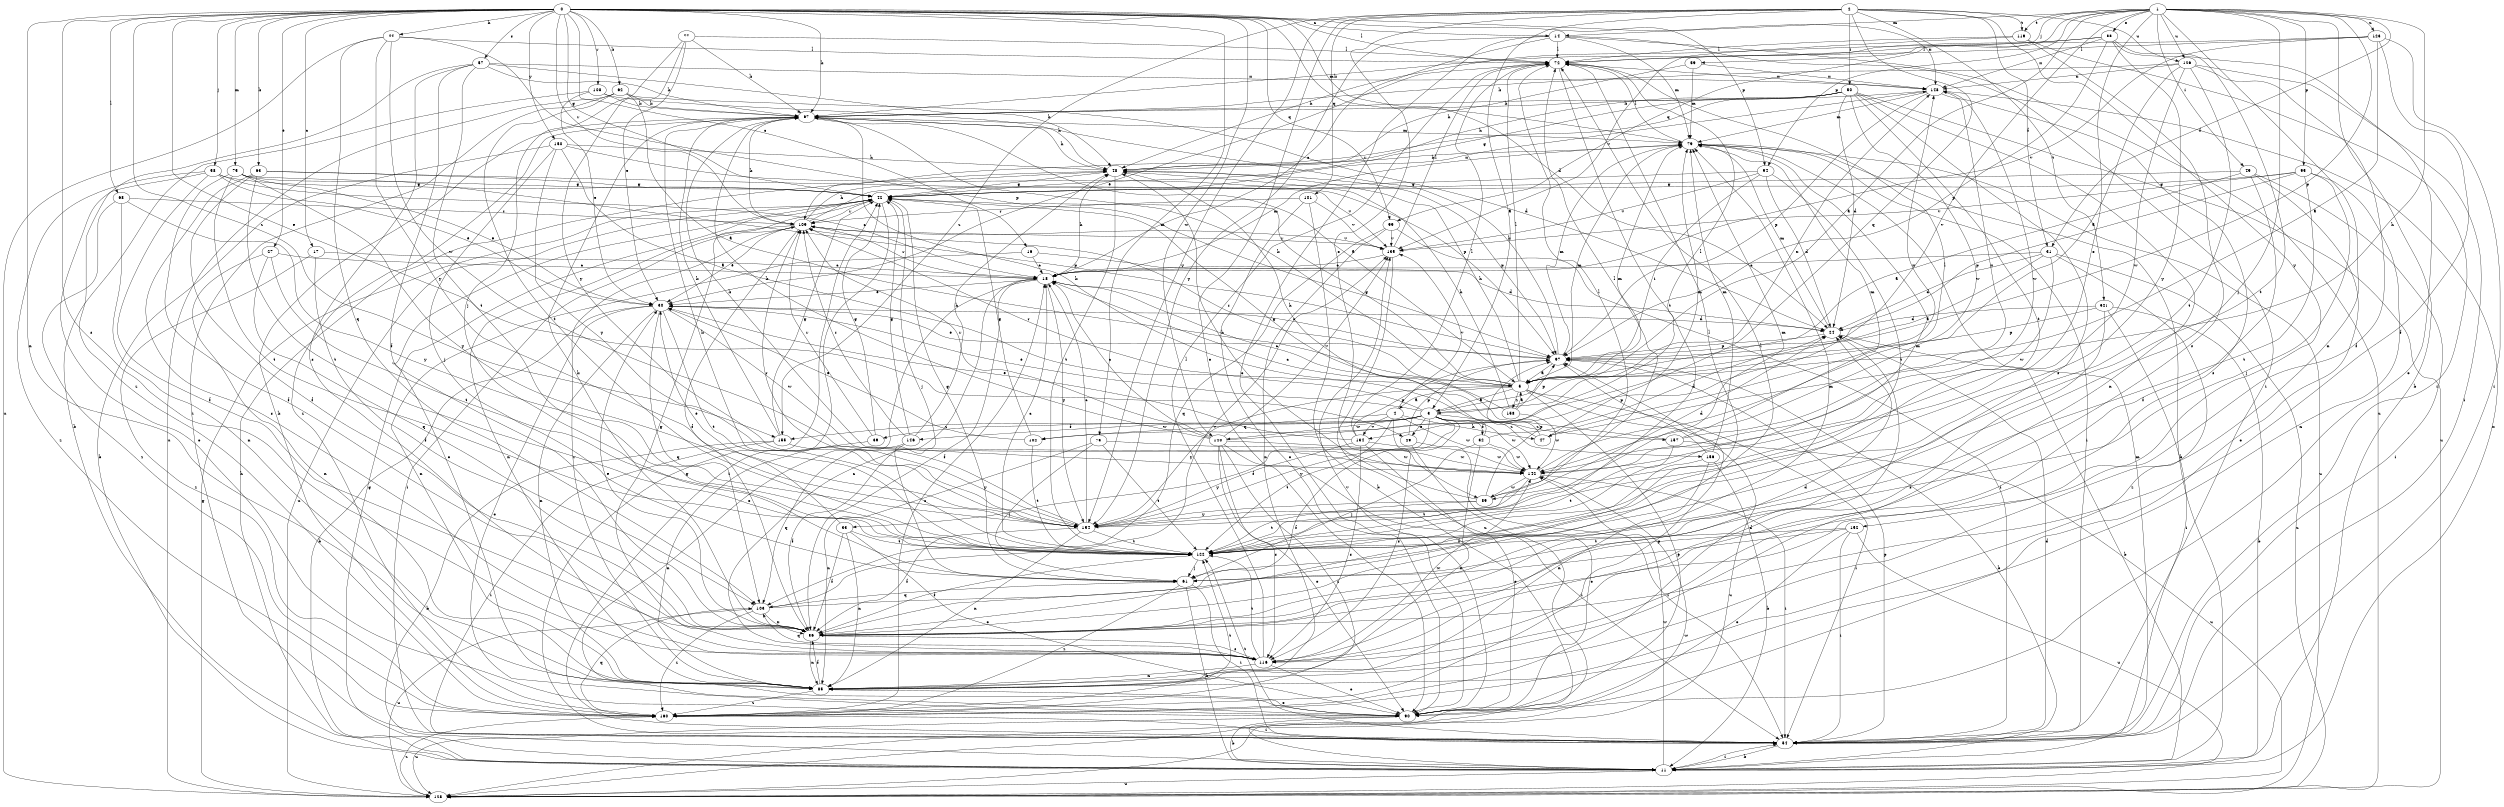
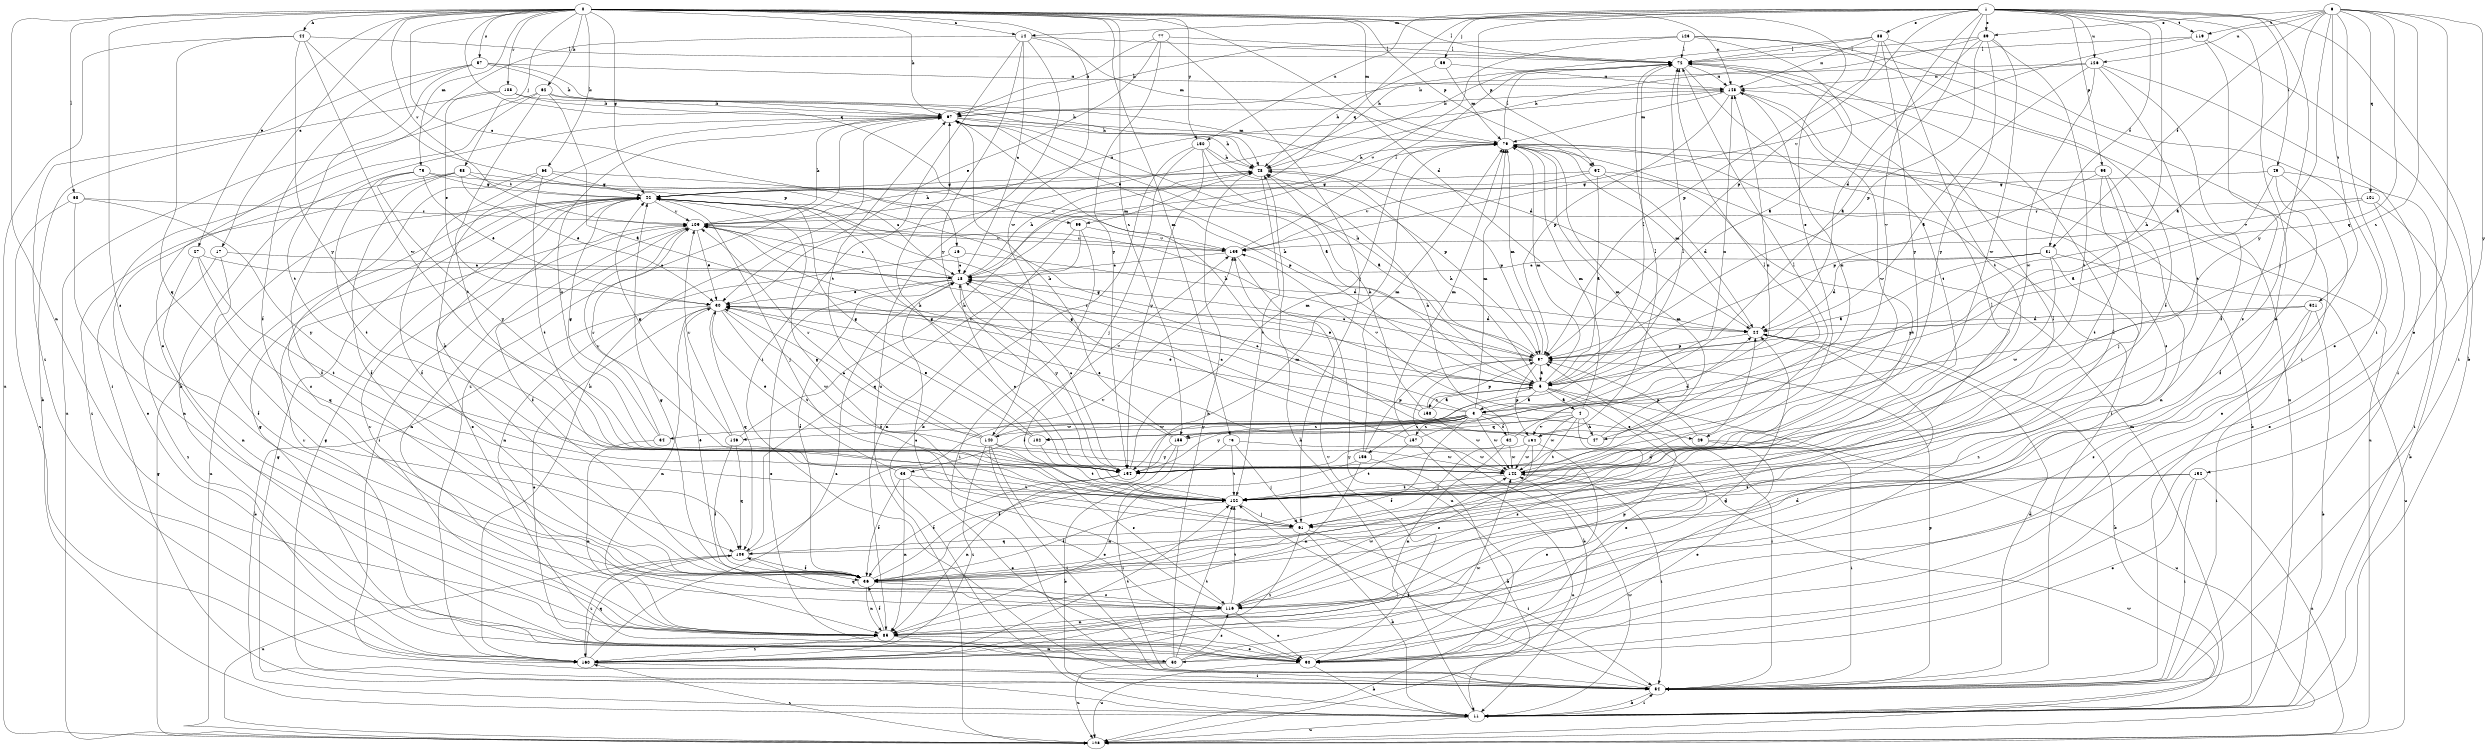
node "2": label "2" -> "6"
edge "1" -> "123": now "1" -> "150"
edge "58" -> "42": label "g" -> "t"
edge "95" -> "135": removed, label "v"
edge "4" -> "79": added, label "m"
edge "140" -> "67": label "k" -> "t"
edge "94" -> "5": label "i" -> "a"
edge "140" -> "18": now "140" -> "30"
edge "134" -> "97": reversed
node "39": label "39" -> "34"
edge "142" -> "89": reversed
edge "154" -> "122": removed, label "t"
edge "50" -> "85": reversed
edge "57" -> "116": removed, label "s"
edge "103" -> "36": label "x" -> "f"
edge "109" -> "54": removed, label "i"
